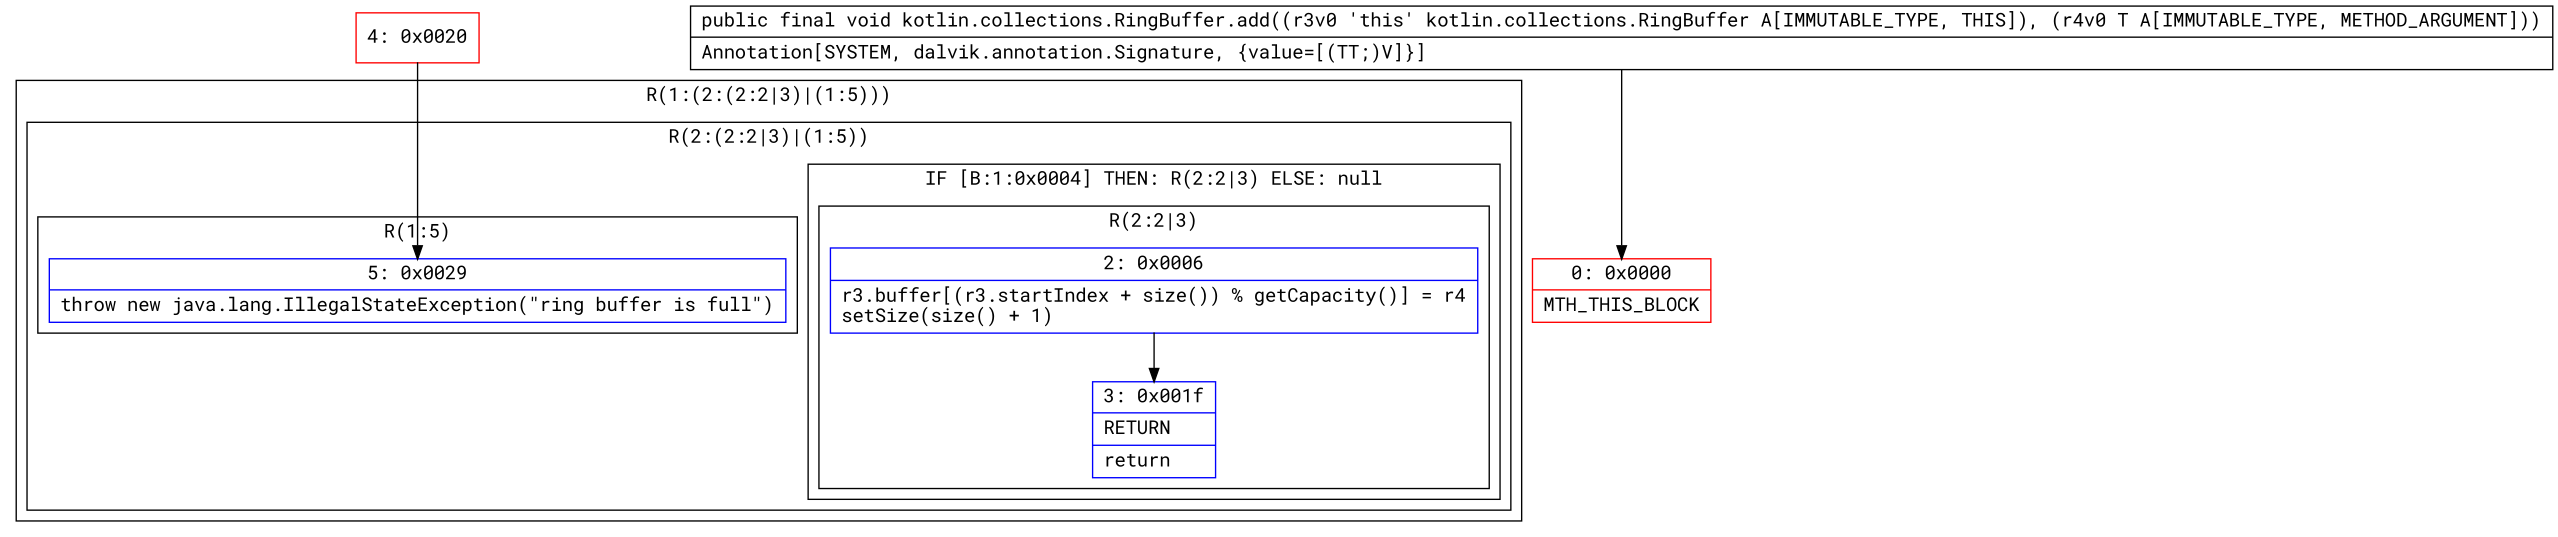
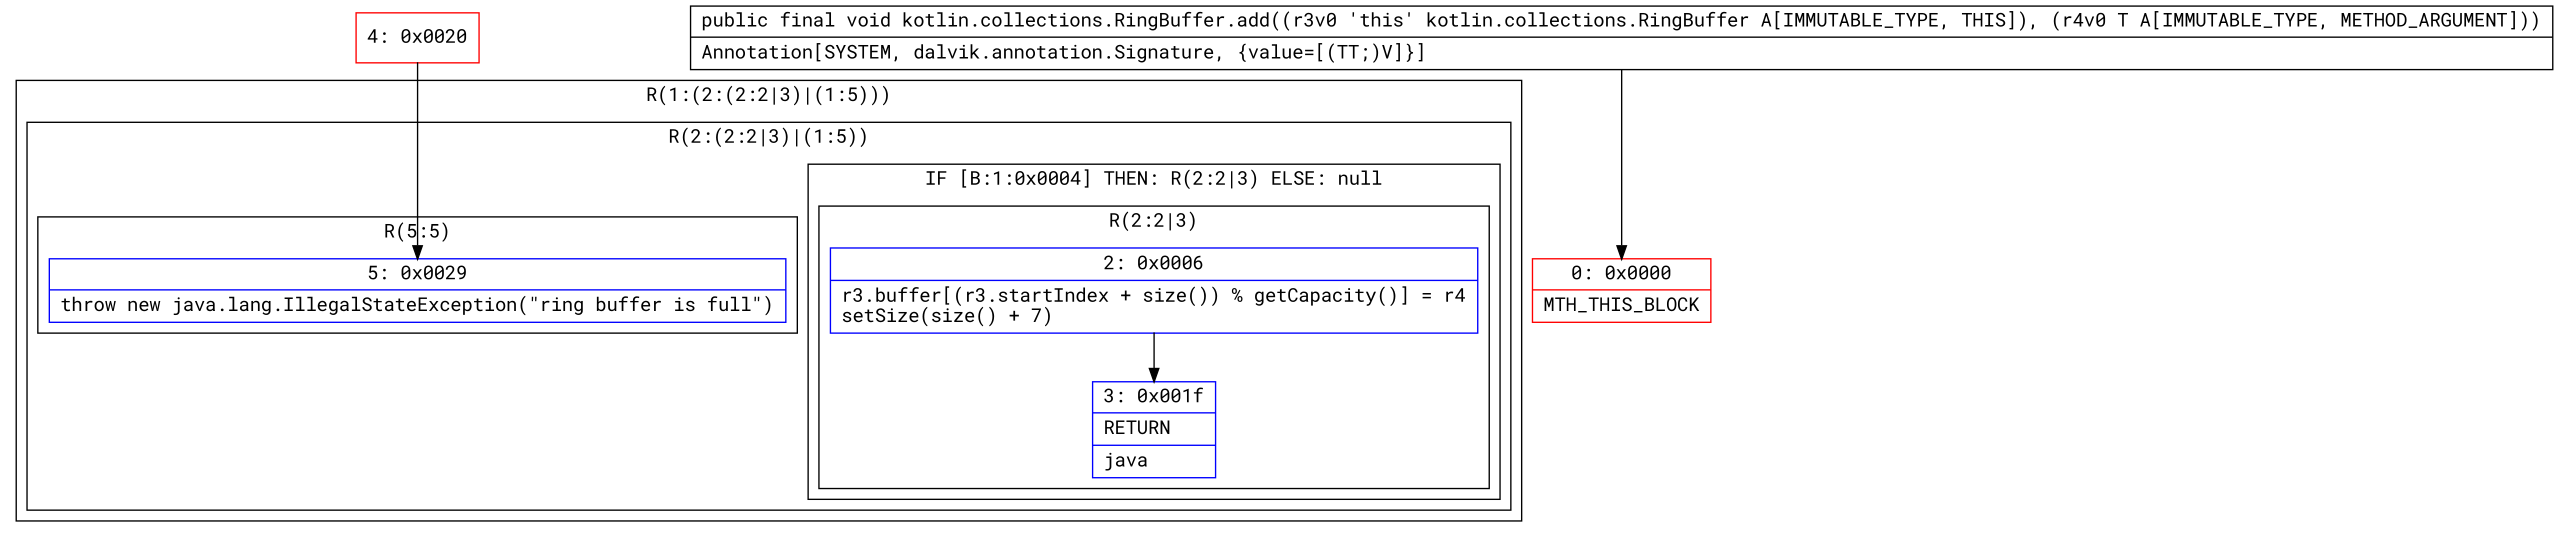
cluster "R(1:5)": label "R(1:5)" -> "R(5:5)"
node "2: 0x0006": text "setSize(size() + 1)" -> "setSize(size() + 7)"
node "3: 0x001f": text "return" -> "java"
